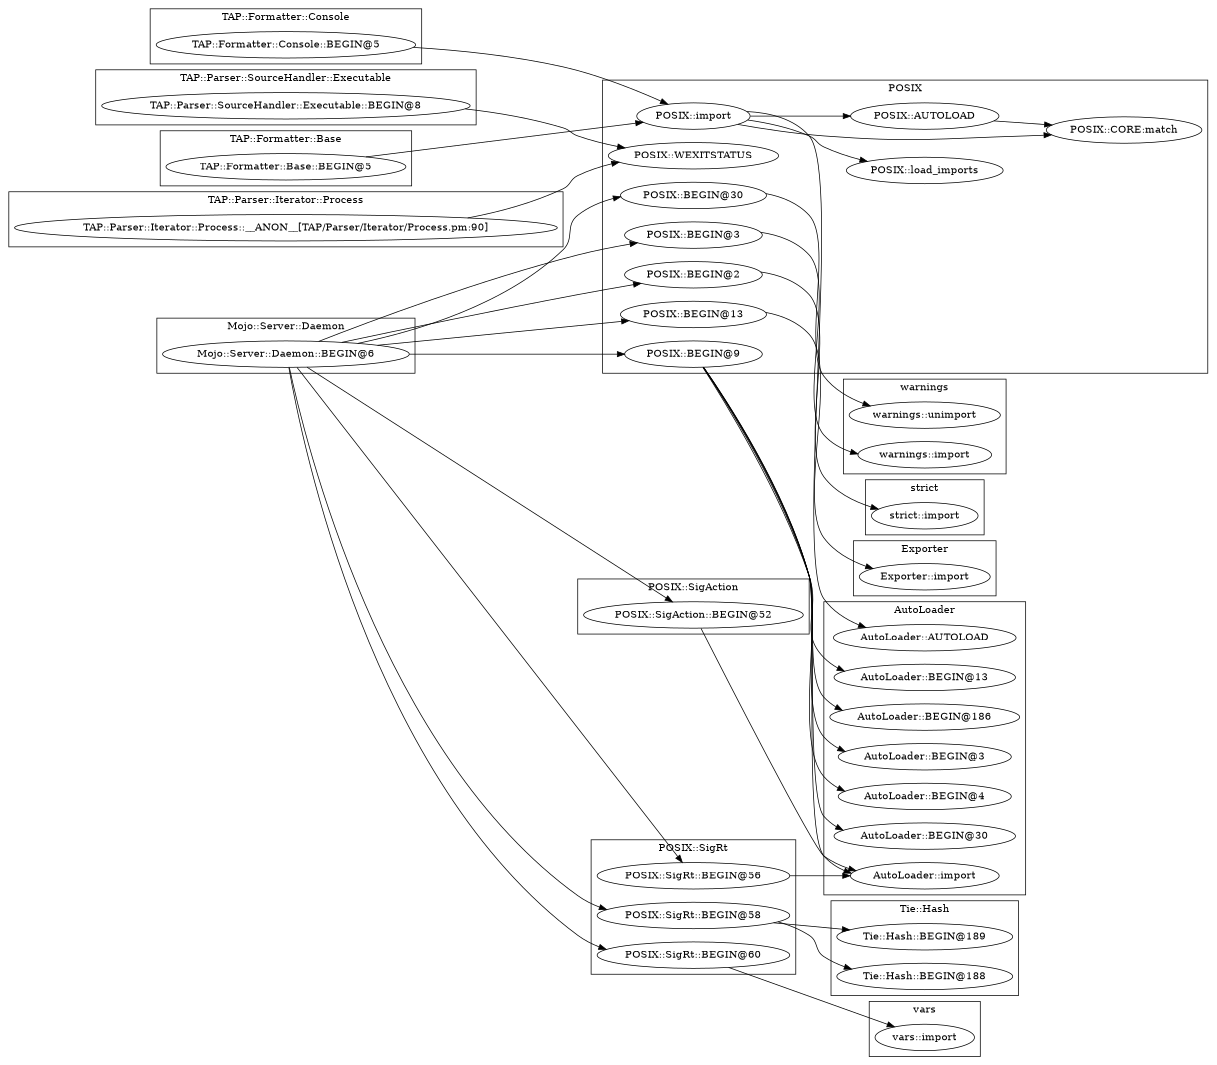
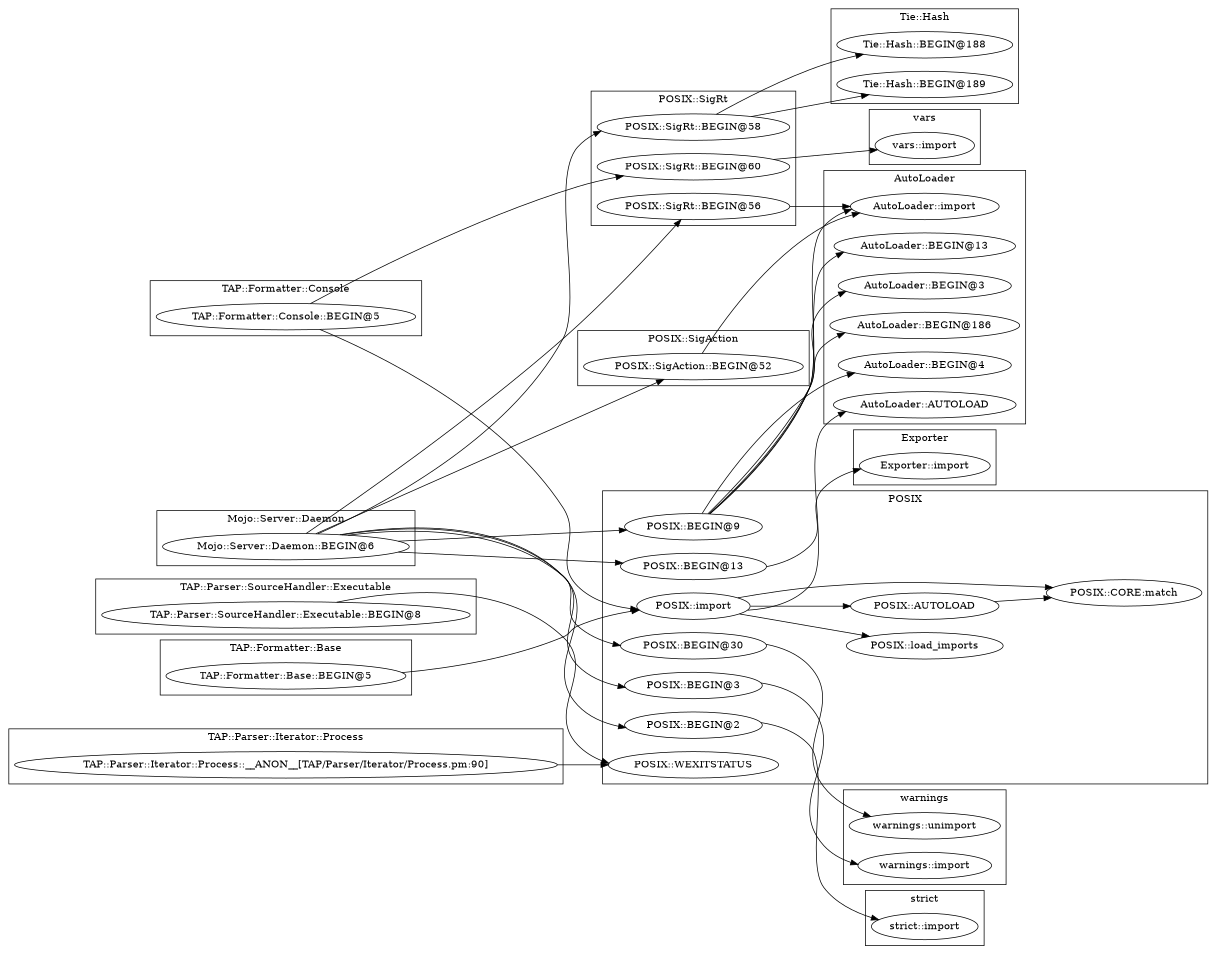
edge "Mojo::Server::Daemon::BEGIN@6" -> "POSIX::SigRt::BEGIN@60": now "TAP::Formatter::Console::BEGIN@5" -> "POSIX::SigRt::BEGIN@60"
node "AutoLoader::BEGIN@30": removed
